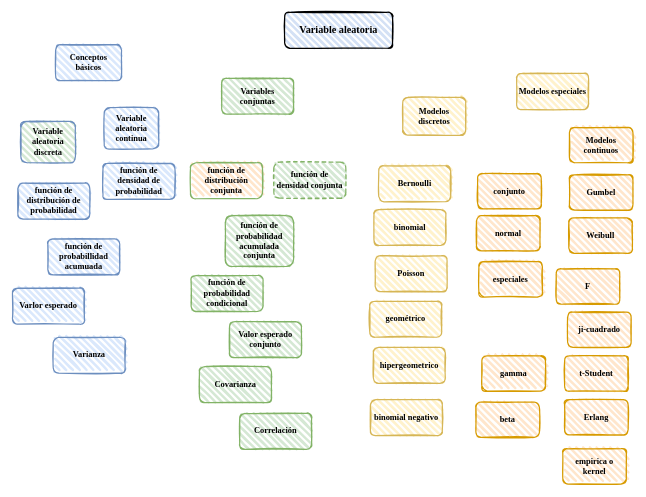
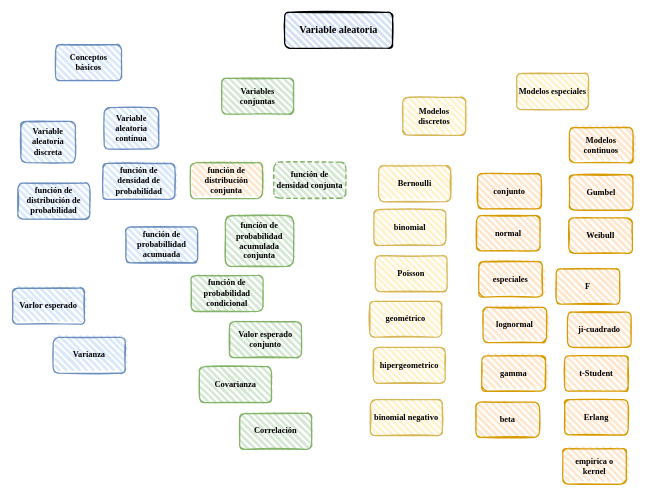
node "Variable aleatoria discreta": fillcolor #d5e8d4 -> #dae8fc
node "función de probabillidad acumuada": moved (84, 257) -> (162, 245)
node "lognormal": added
